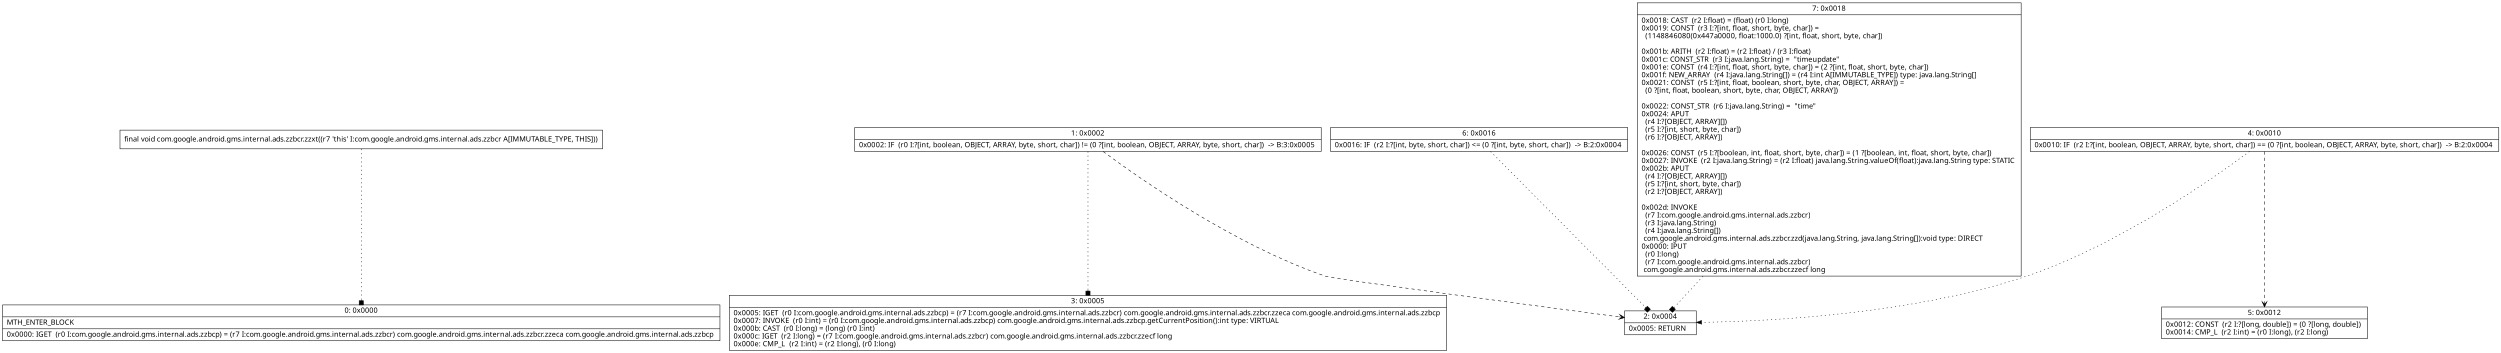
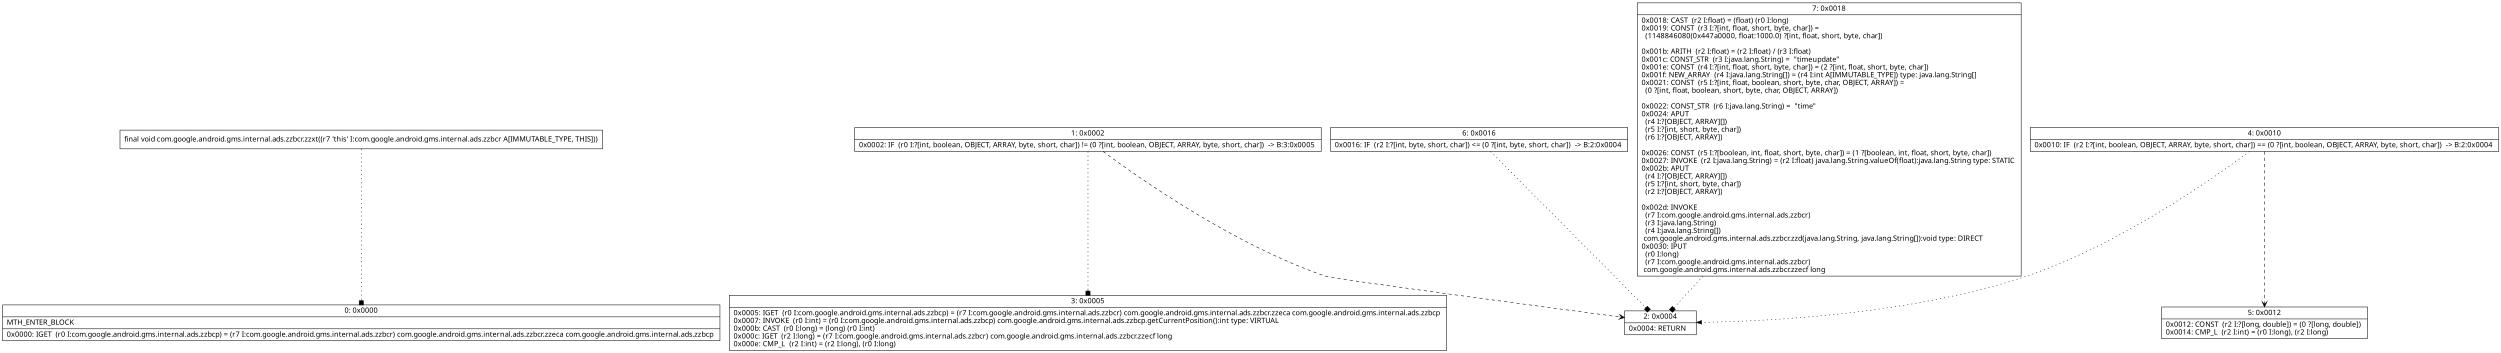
node "7: 0x0018": text "0x0000: IPUT" -> "0x0030: IPUT"
node "2: 0x0004": text "0x0005: RETURN" -> "0x0004: RETURN"
